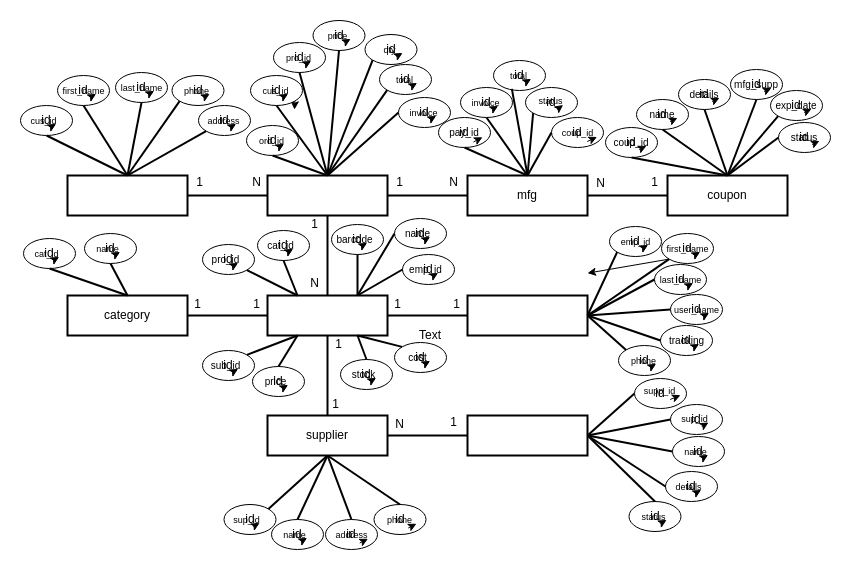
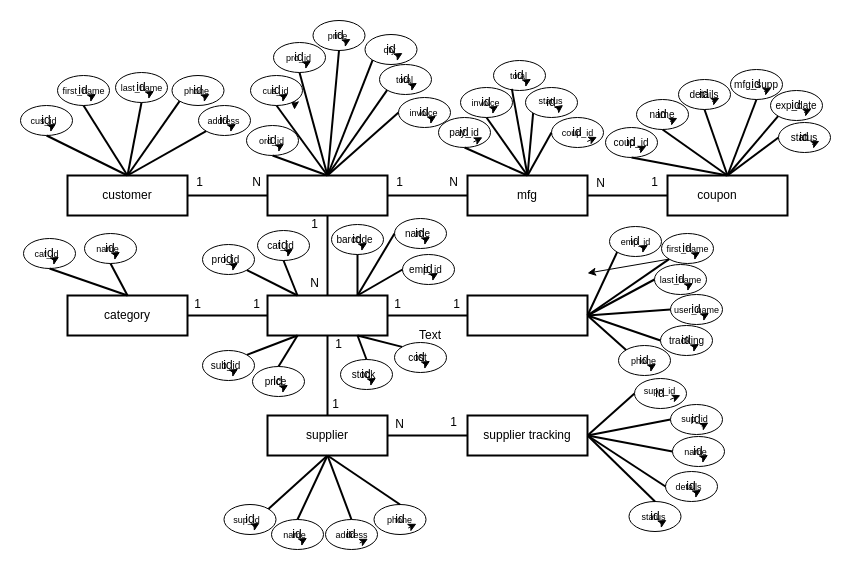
node "customer": added
node "coupon": moved (728, 196) -> (718, 196)
node "supplier tracking": added
